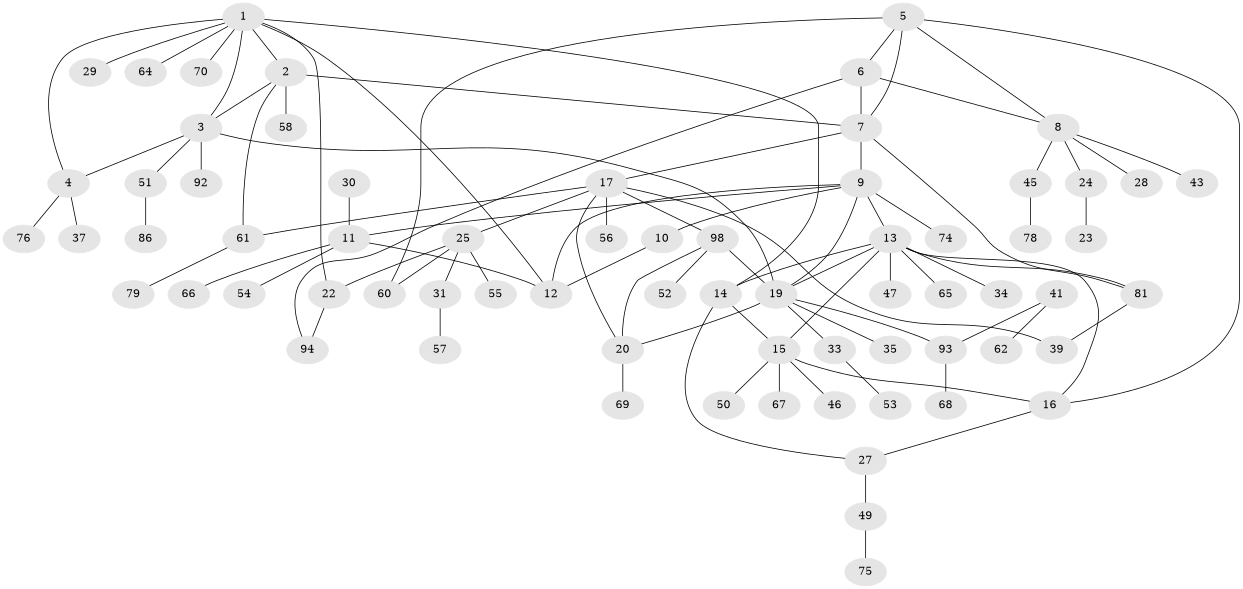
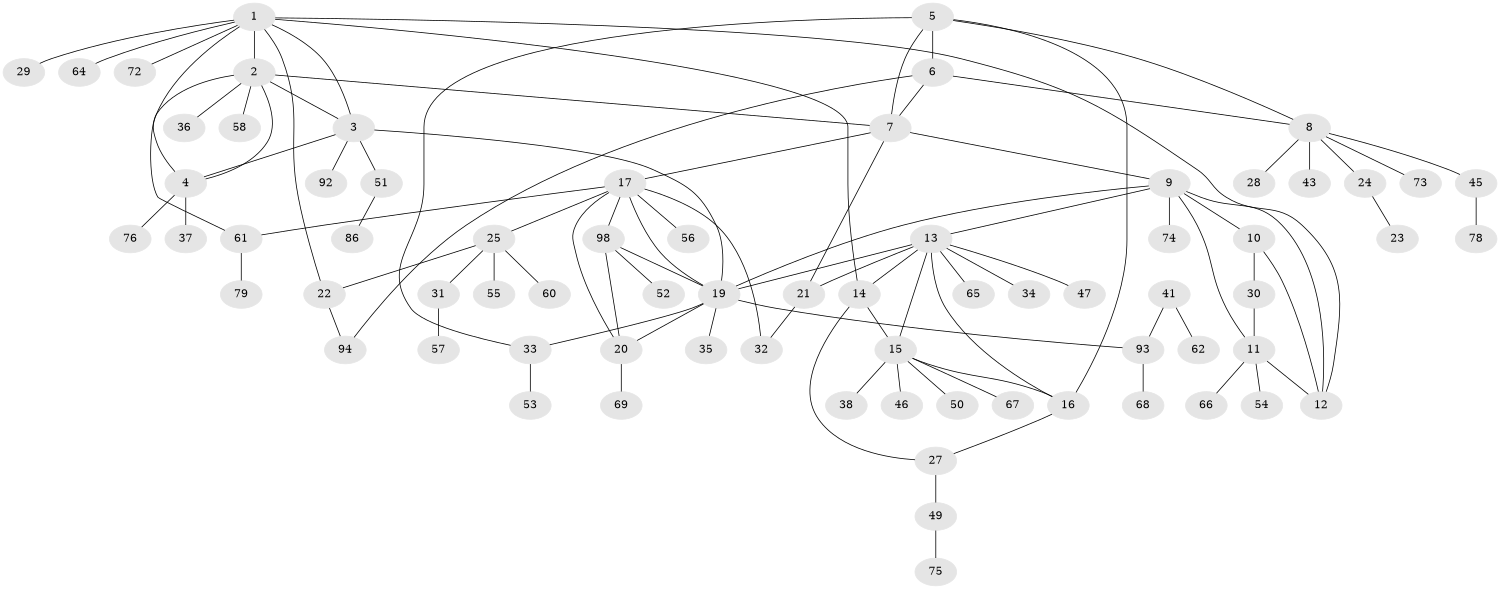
edge "5" -- "60": now "5" -- "33"
node "70": label "70" -> "72"
node "36": added
edge "2" -- "4": added
node "73": added
edge "17" -- "19": added
edge "10" -- "30": added
node "81": label "81" -> "21"
node "39": label "39" -> "32"
node "38": added
